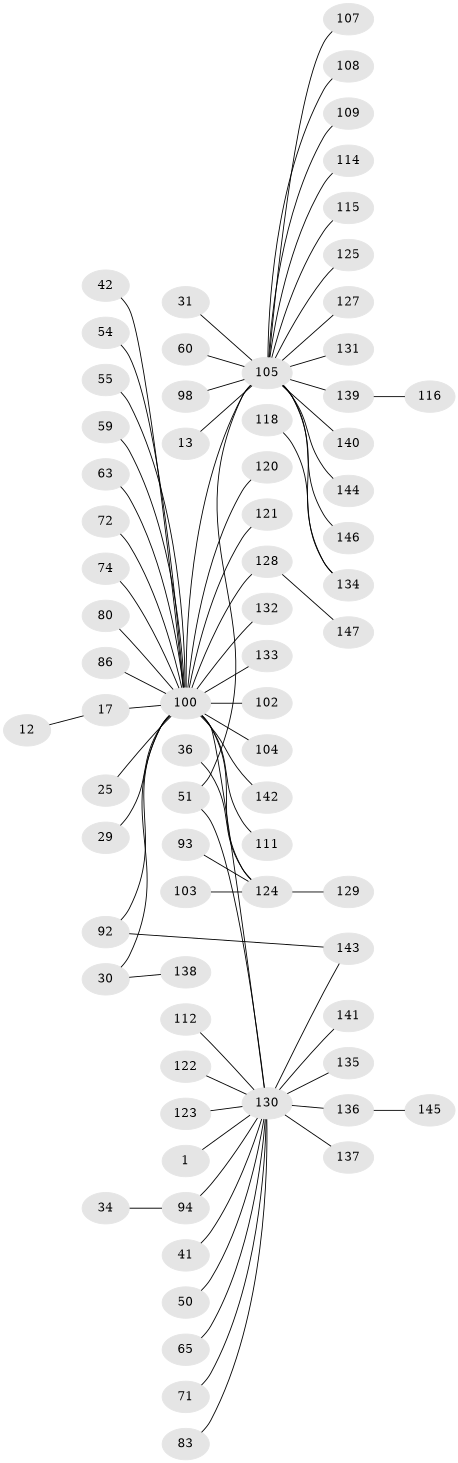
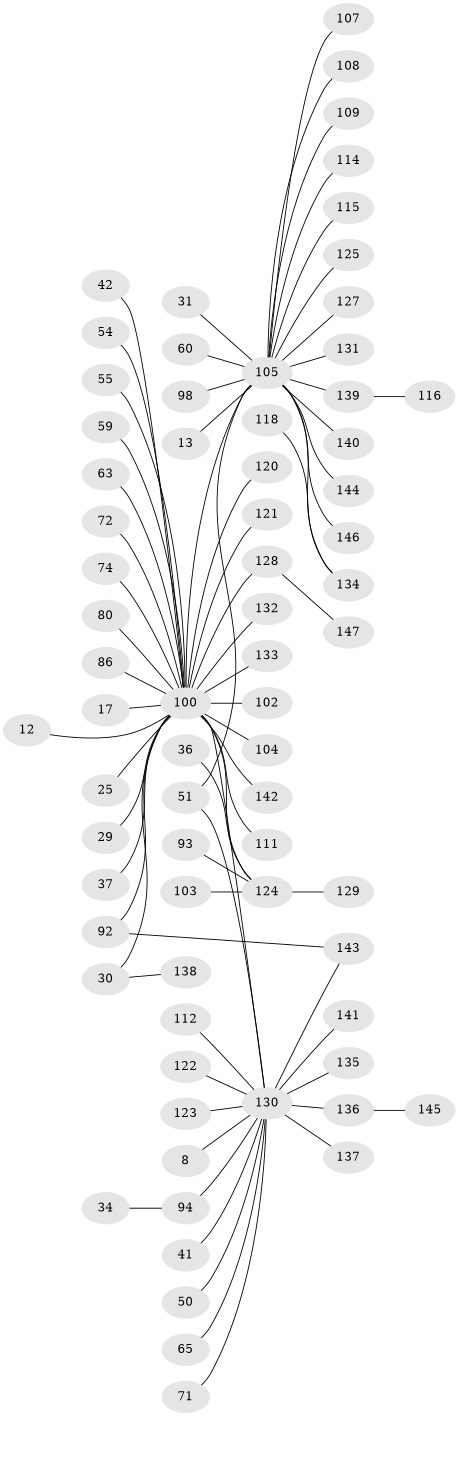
edge "17" -- "12": now "100" -- "12"
node "37": added
node "1": label "1" -> "8"
node "83": removed
